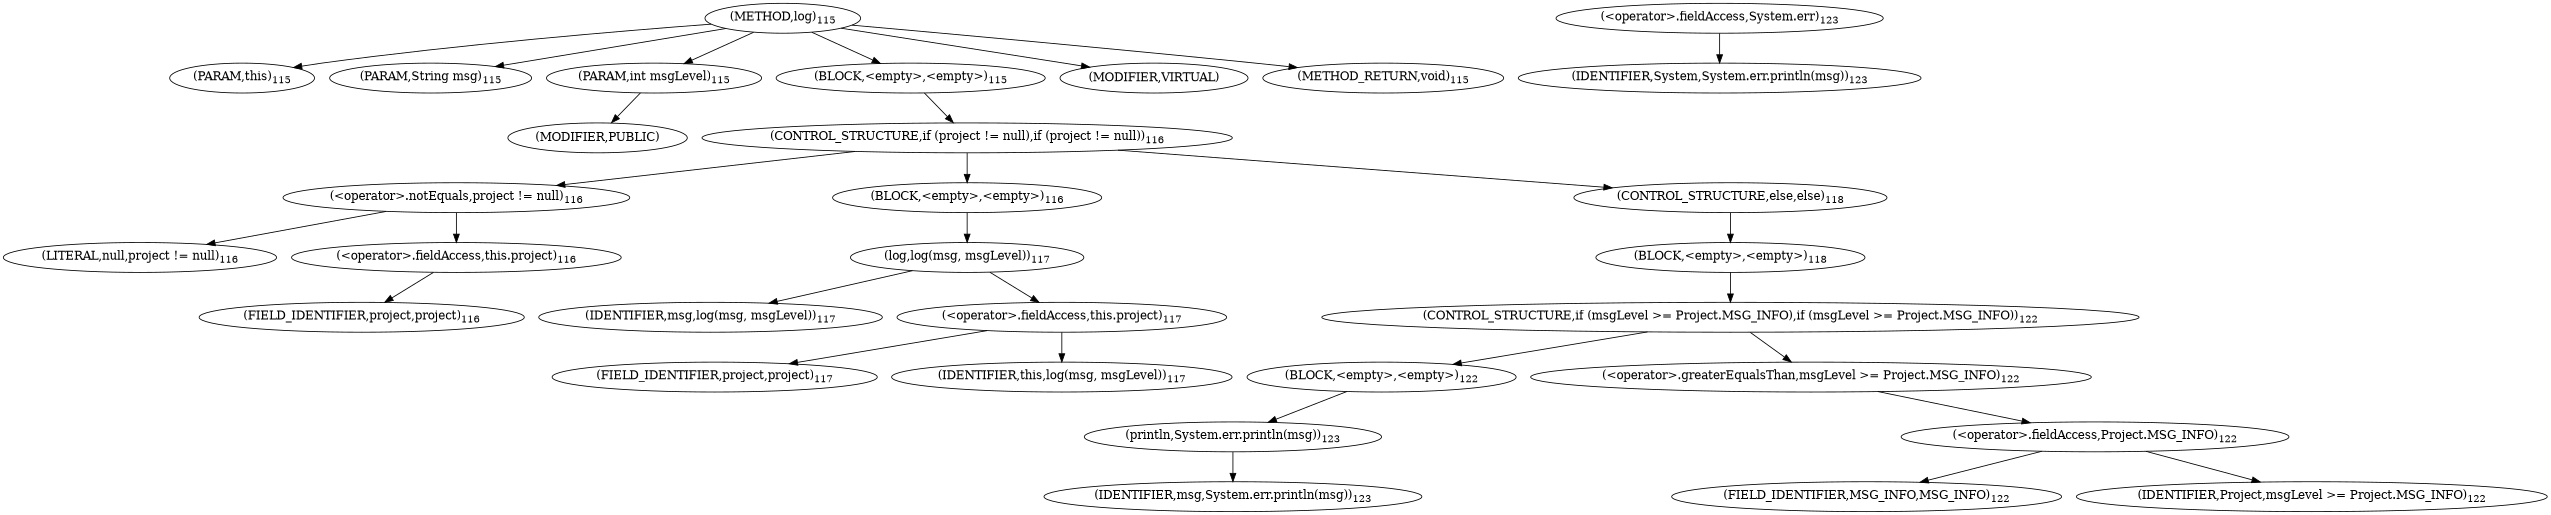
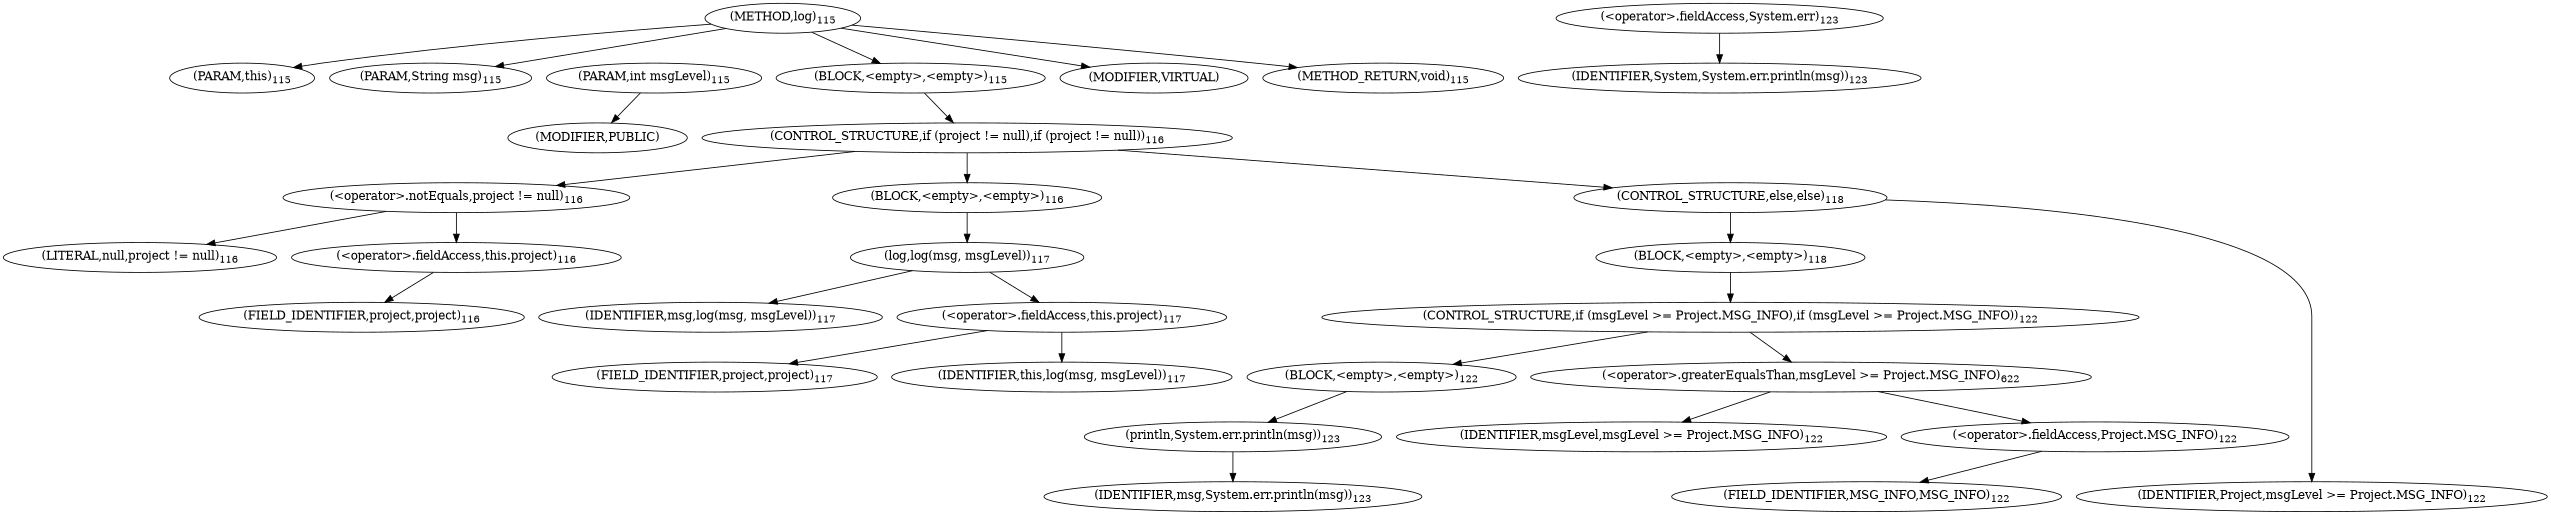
edge "(METHOD,log)" -> "(PARAM,int msgLevel)": removed
node "(<operator>.greaterEqualsThan,msgLevel >= Project.MSG_INFO)": text "122" -> "622"
node "(IDENTIFIER,msgLevel,msgLevel >= Project.MSG_INFO)": added
edge "(<operator>.fieldAccess,Project.MSG_INFO)" -> "(IDENTIFIER,Project,msgLevel >= Project.MSG_INFO)": now "(CONTROL_STRUCTURE,else,else)" -> "(IDENTIFIER,Project,msgLevel >= Project.MSG_INFO)"
